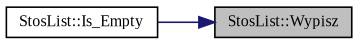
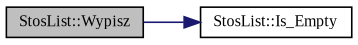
edge "StosList::Is_Empty" -> "StosList::Wypisz": reversed
